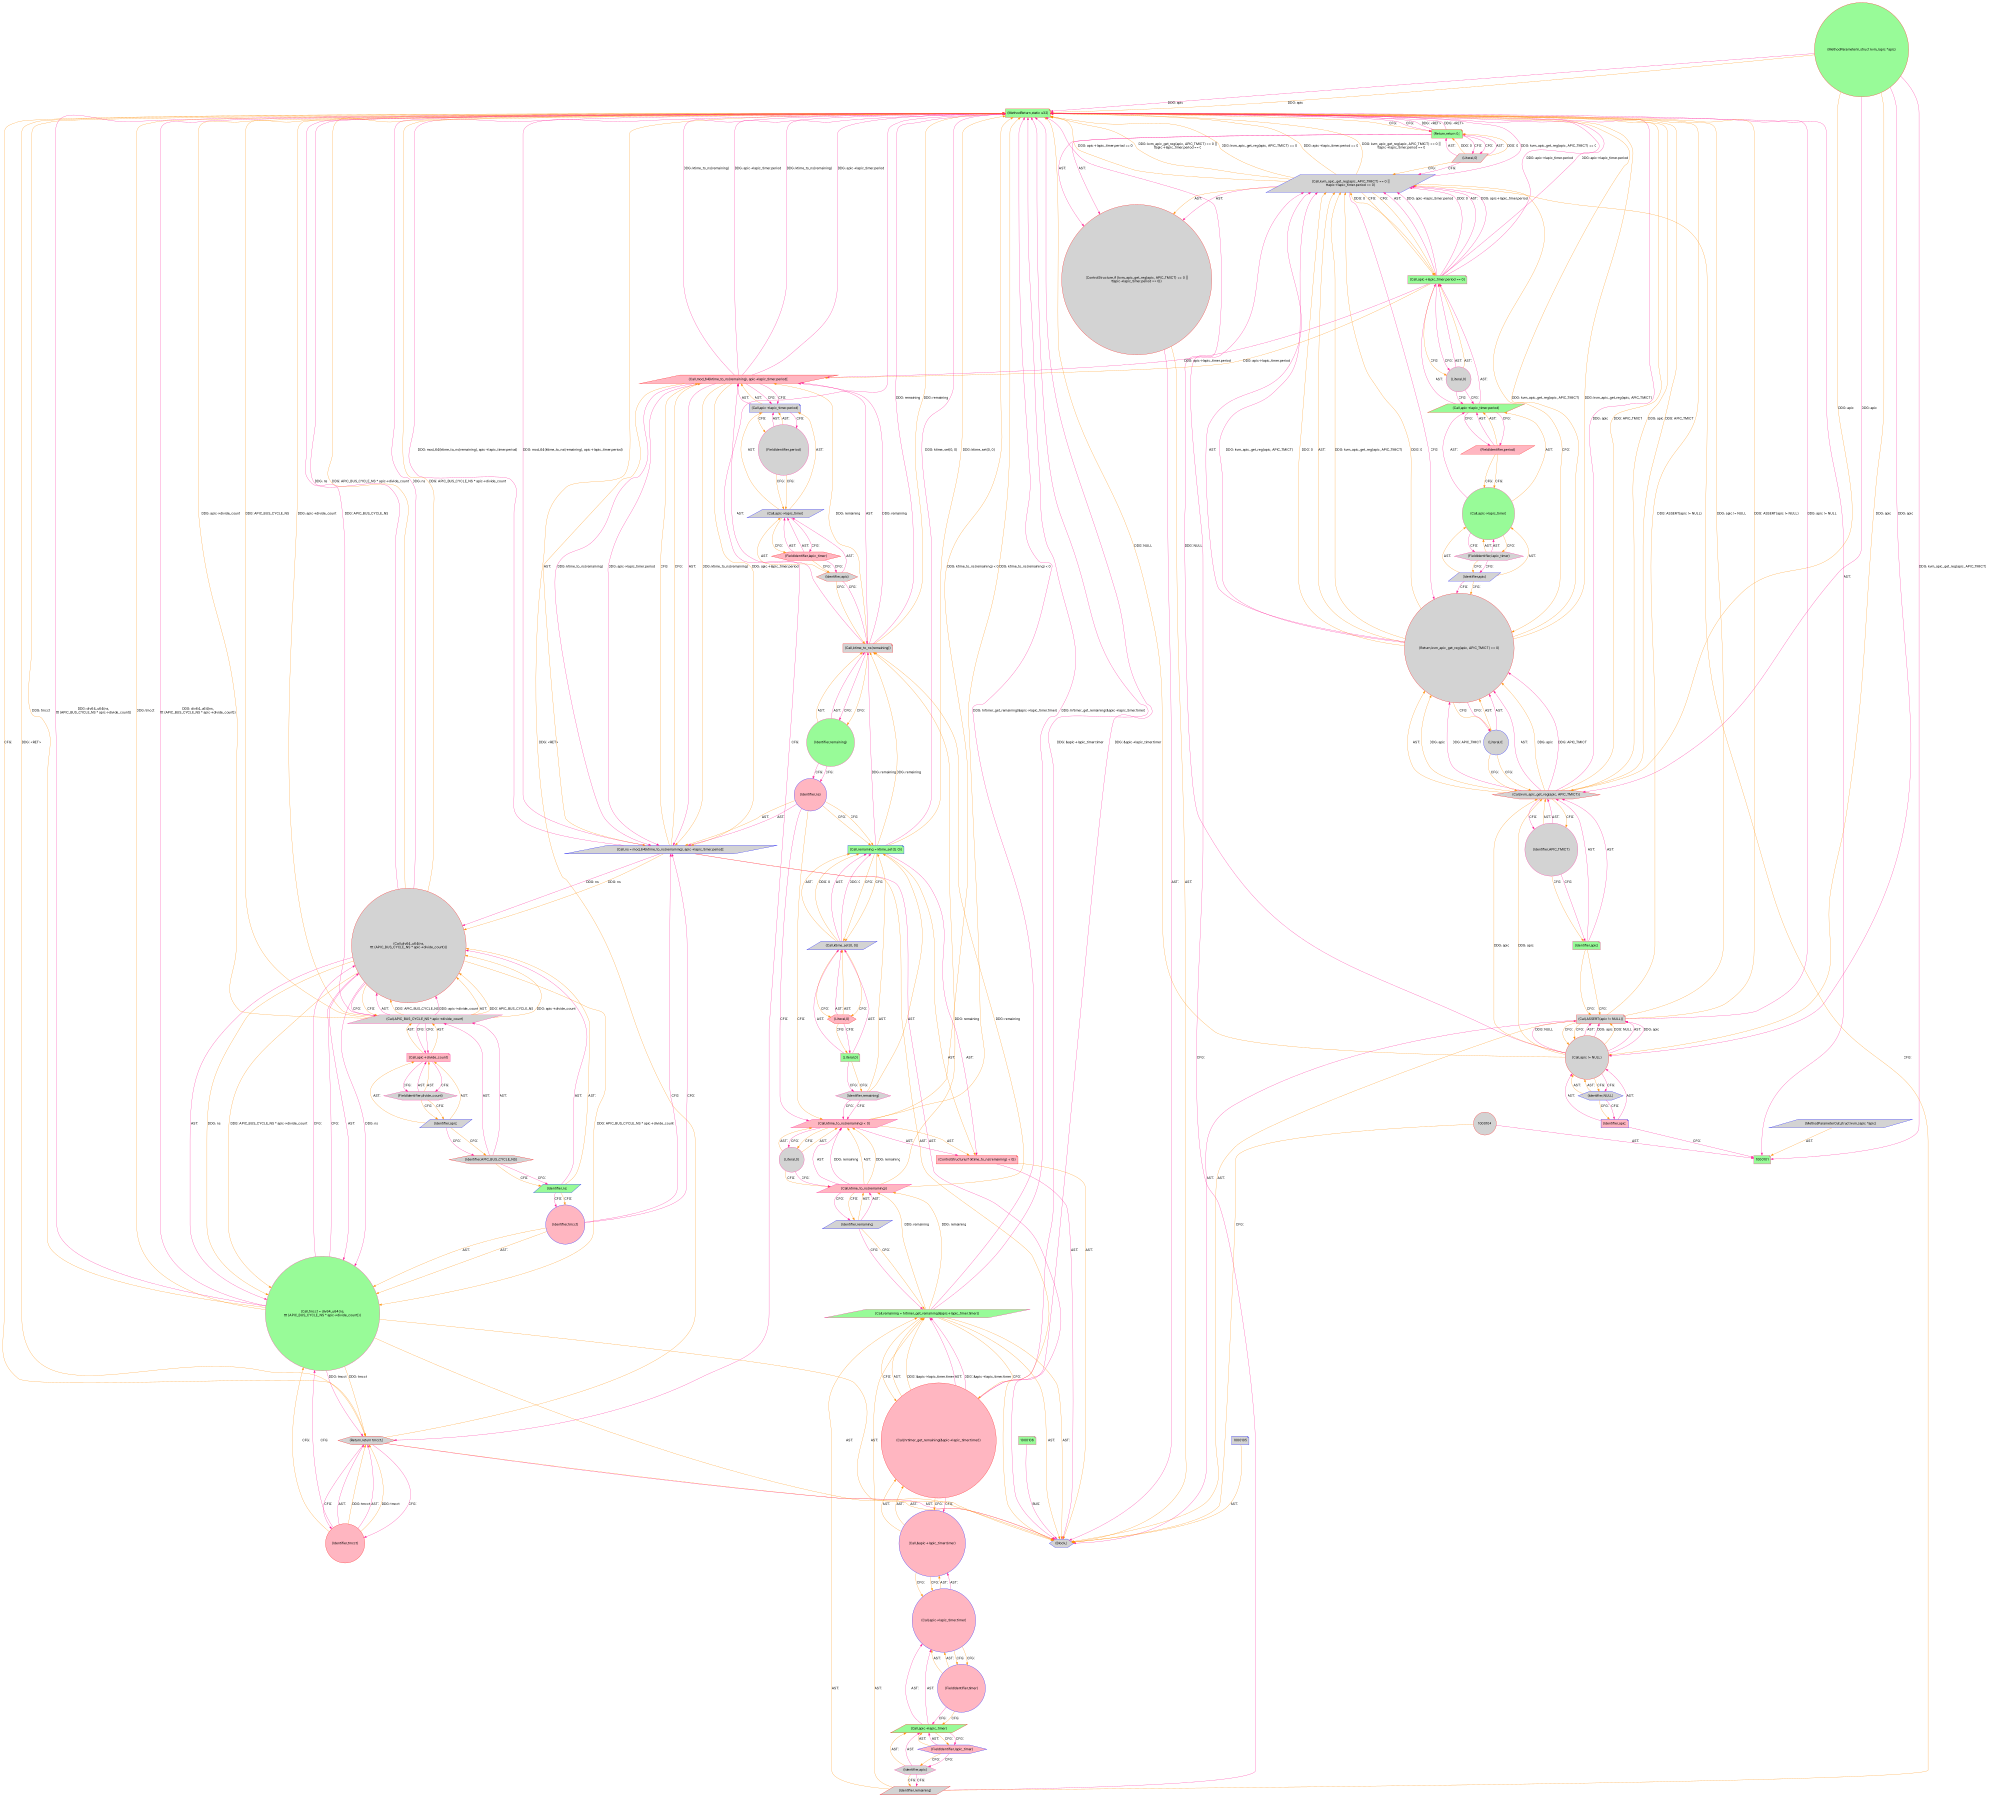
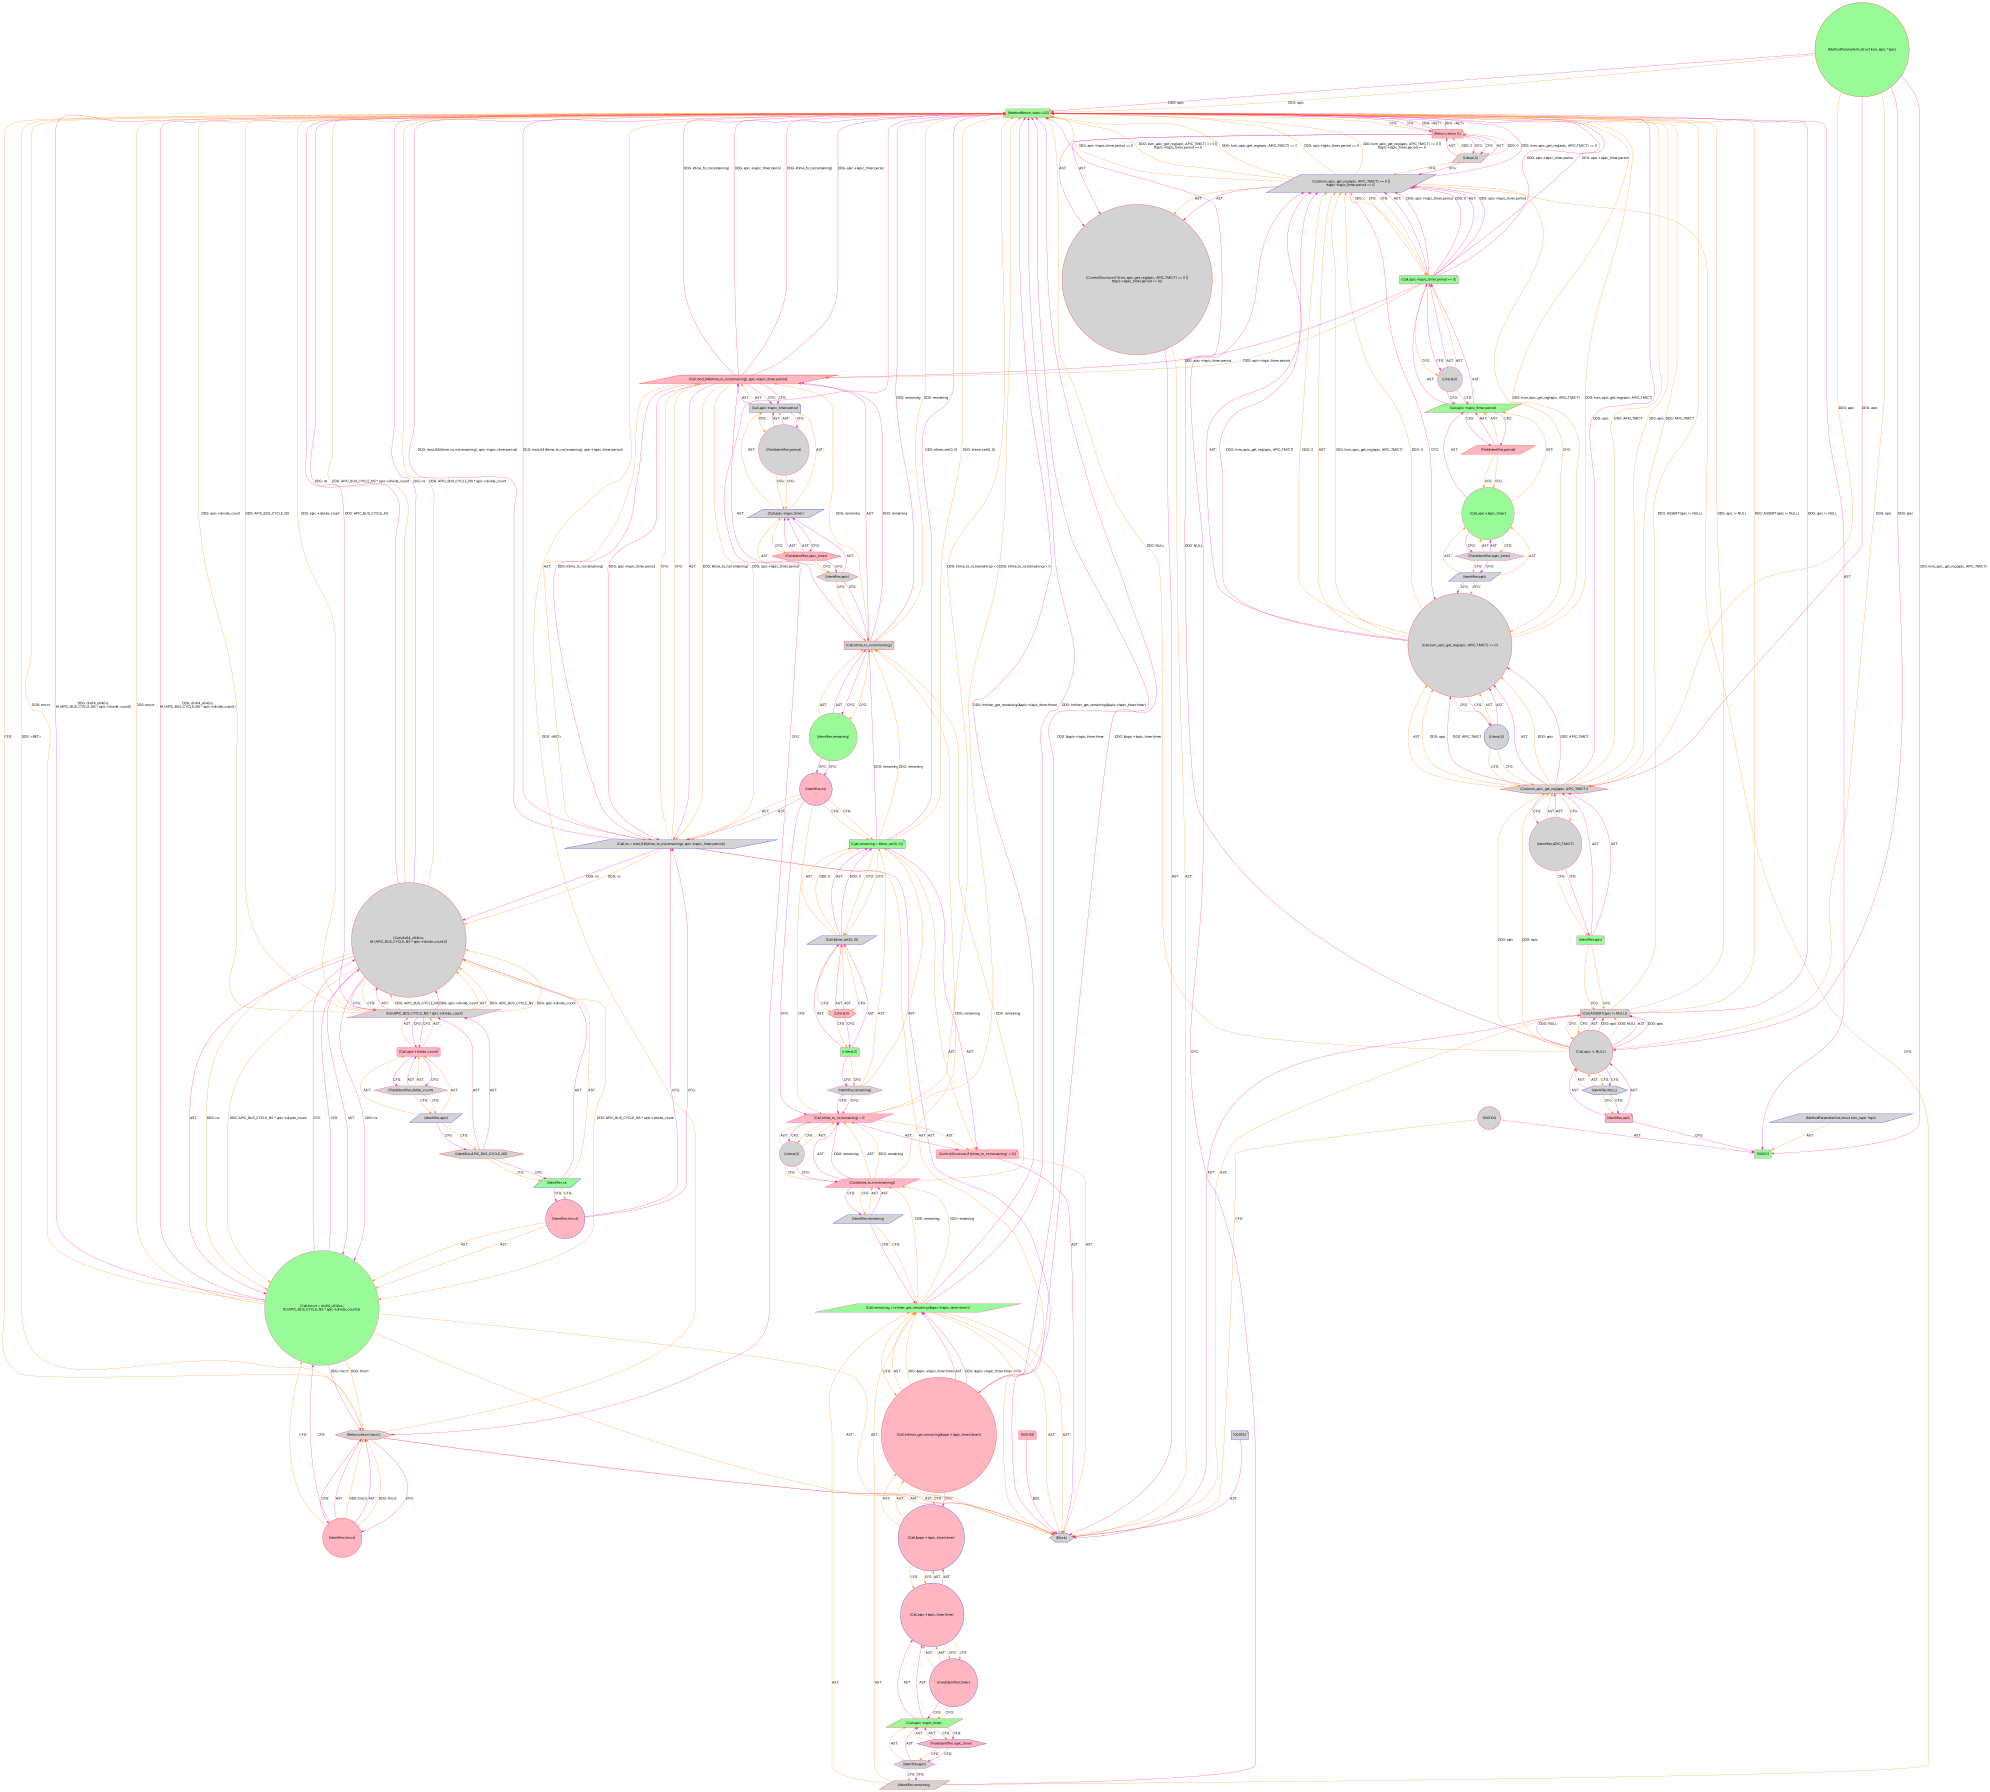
node "(Return,return 0;)": fillcolor palegreen -> lightpink
node "(Return,kvm_apic_get_reg(apic, APIC_TMICT) == 0)": label "(Return,kvm_apic_get_reg(apic, APIC_TMICT) == 0)" -> "(Call,kvm_apic_get_reg(apic, APIC_TMICT) == 0)"
node "1000106": fillcolor palegreen -> lightpink
edge "1000105" -> "(Block,)": color darkorange -> deeppink
